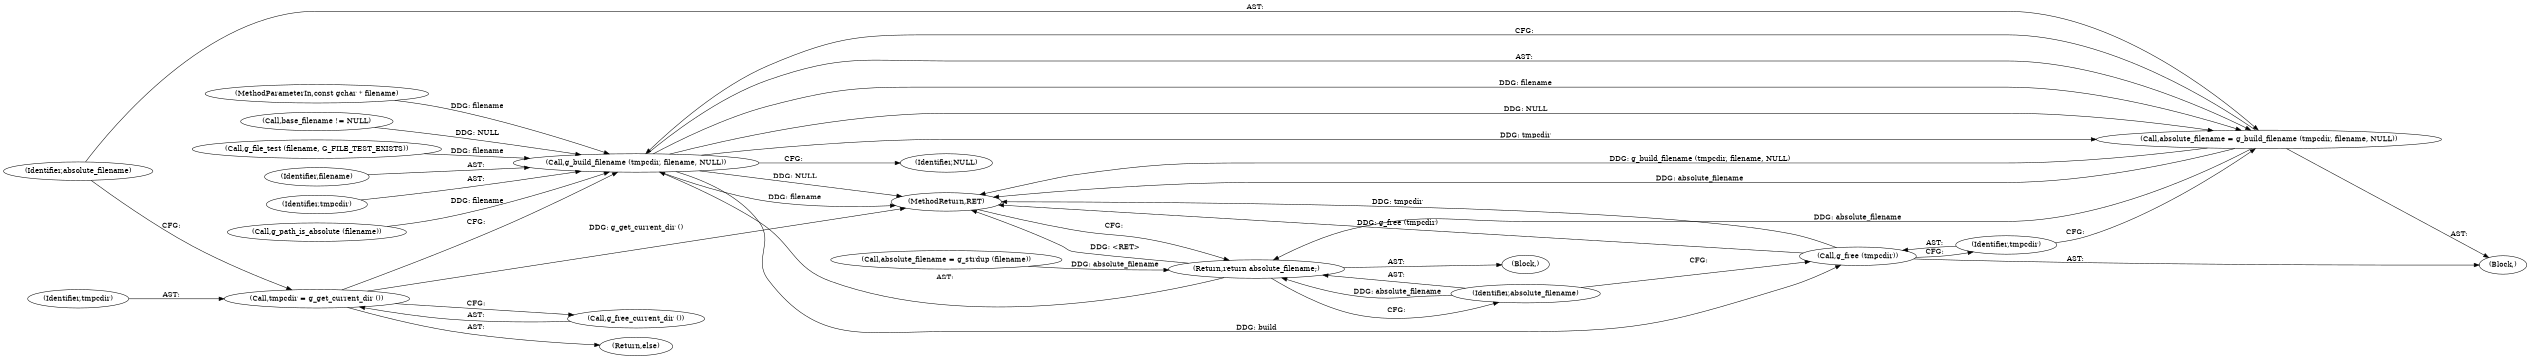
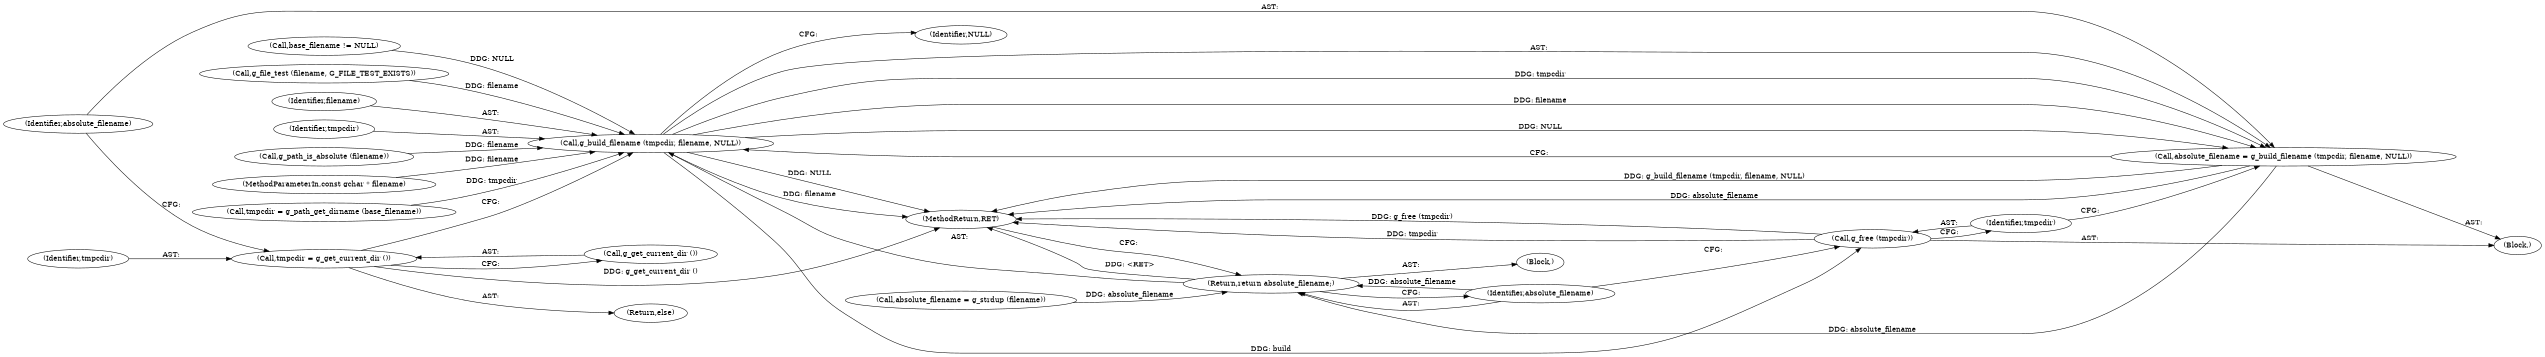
node "(Call,tmpcdir = g_path_get_dirname (base_filename))": added
node "(Call,g_free_current_dir ())": label "(Call,g_free_current_dir ())" -> "(Call,g_get_current_dir ())"
